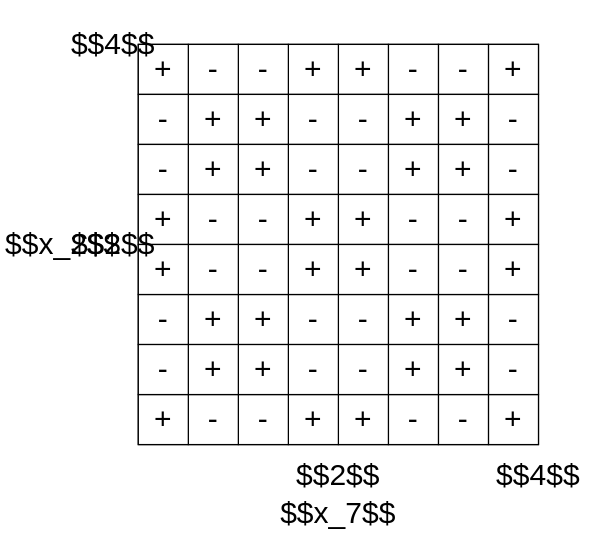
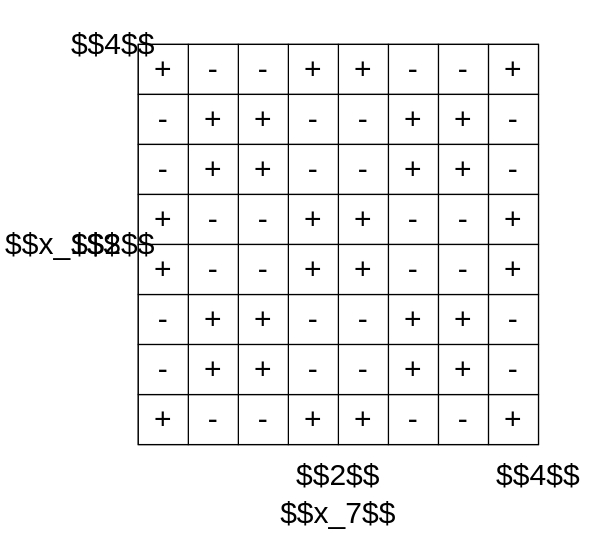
node "$$x_2$$": label "$$x_2$$" -> "$$x_1$$"
